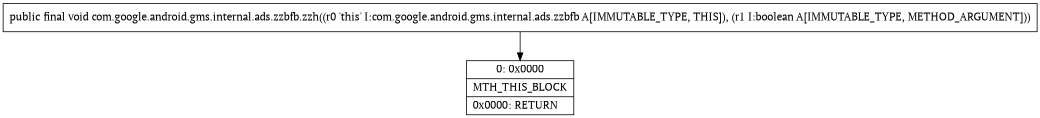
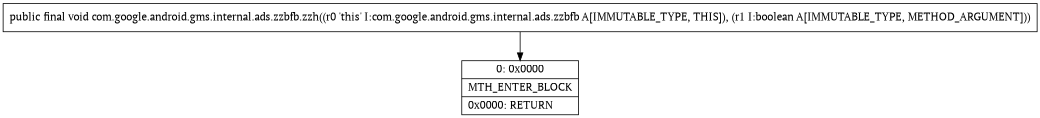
node "0: 0x0000": text "MTH_THIS_BLOCK" -> "MTH_ENTER_BLOCK"
